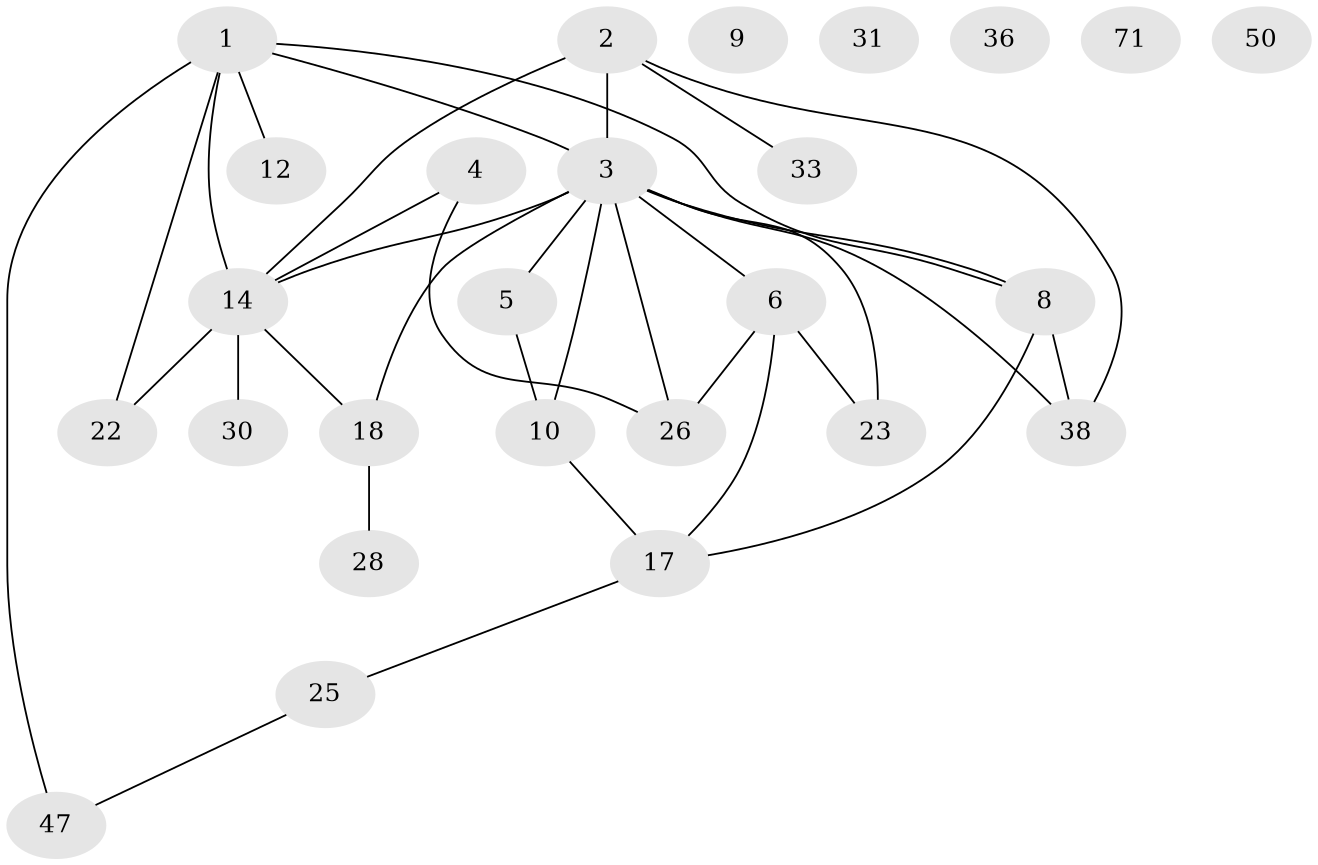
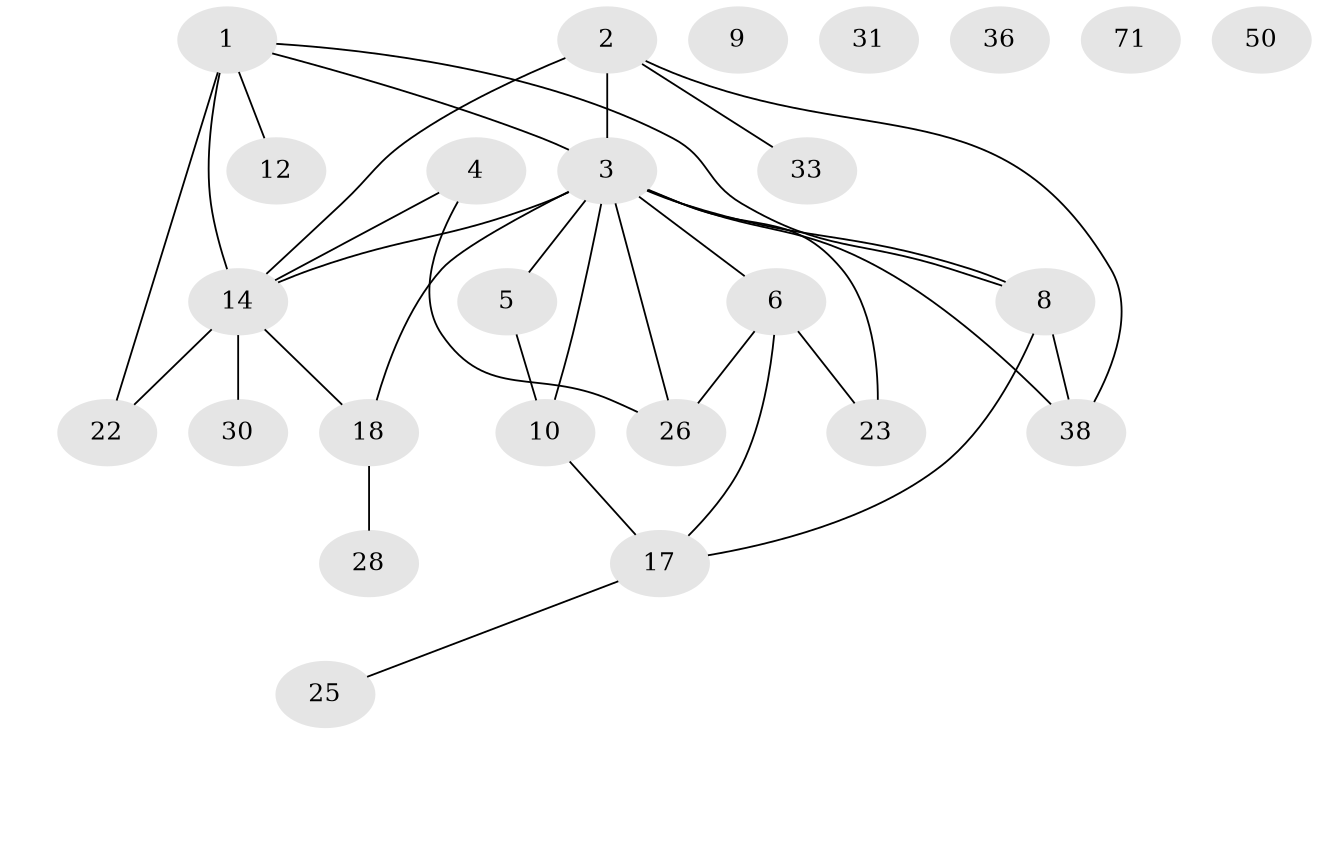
node "47": removed
